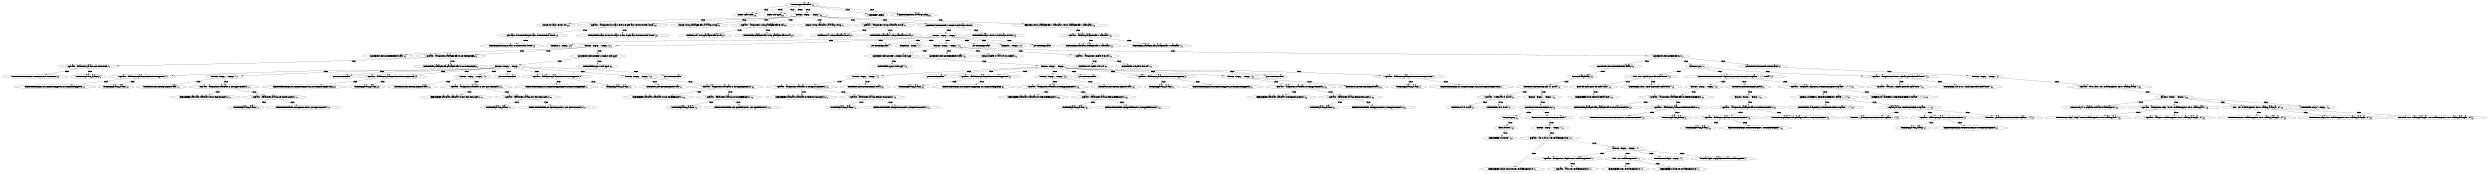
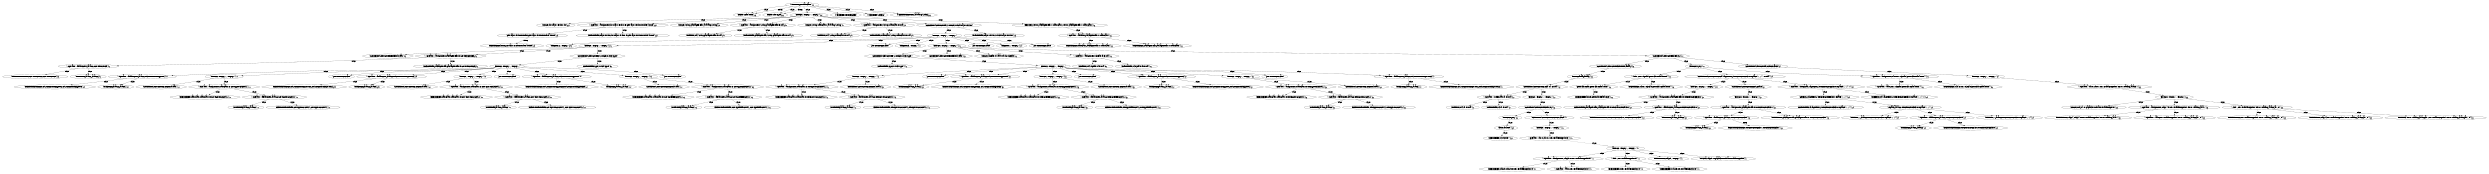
node "(MODIFIER,PROTECTED)": added
node "(IDENTIFIER,$obj24,<empty>)": removed
edge "(<operator>.throw,throw new BuildException(e);)" -> "(IDENTIFIER,$obj25,$obj25 = new BuildException(e))": now "(<operator>.assignment,$obj25 = new BuildException(e))" -> "(IDENTIFIER,$obj25,$obj25 = new BuildException(e))"
